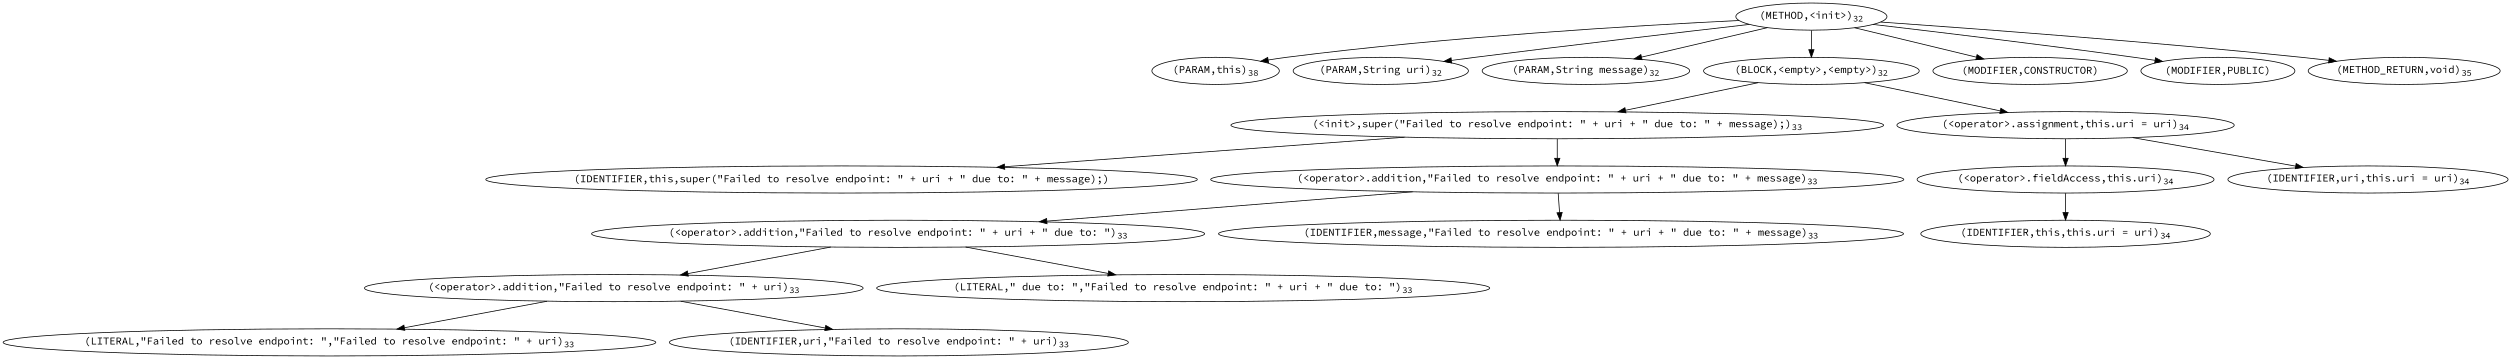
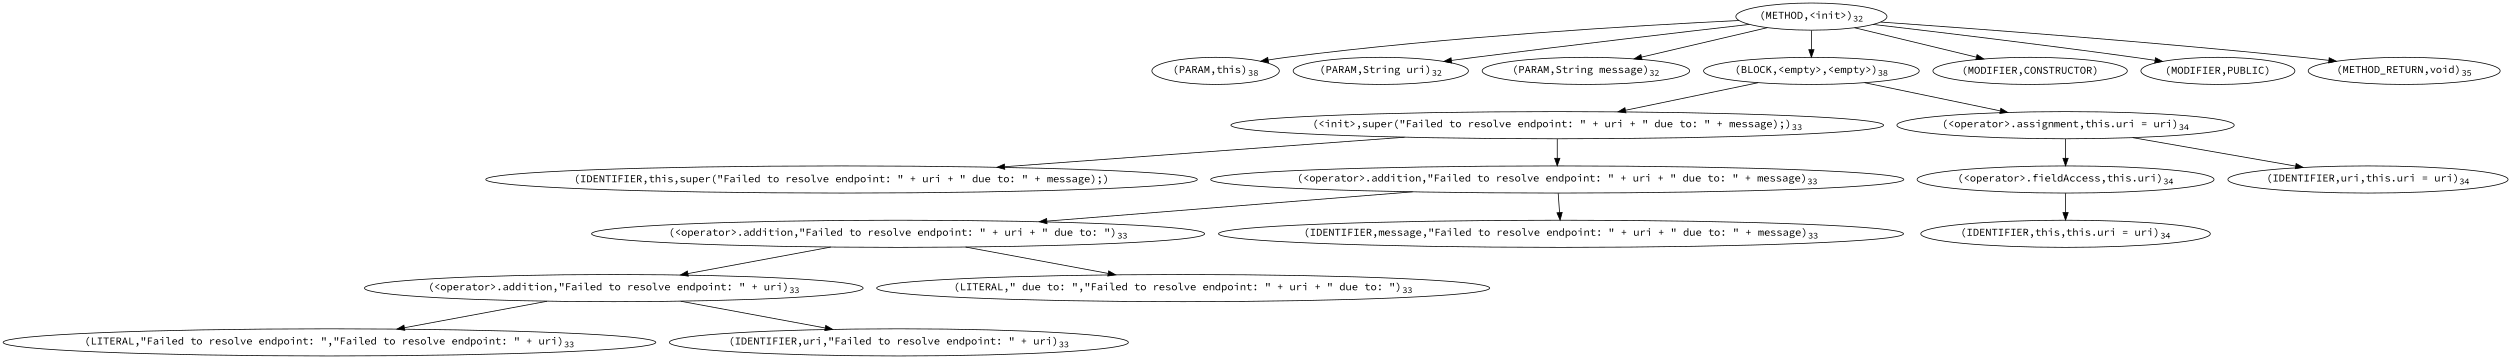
node "(BLOCK,<empty>,<empty>)": text "32" -> "38"
